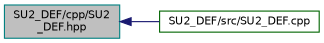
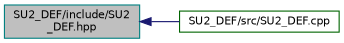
node "SU2_DEF/cpp/SU2 _DEF.hpp": label "SU2_DEF/cpp/SU2 _DEF.hpp" -> "SU2_DEF/include/SU2 _DEF.hpp"
